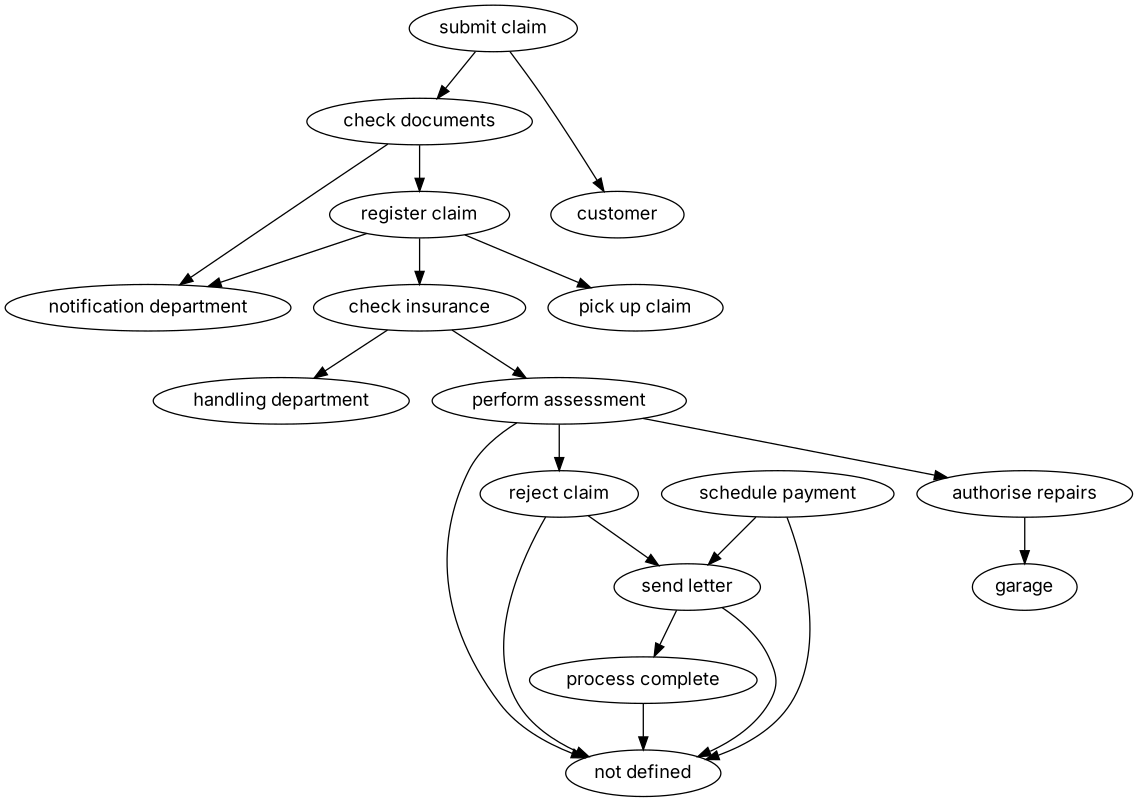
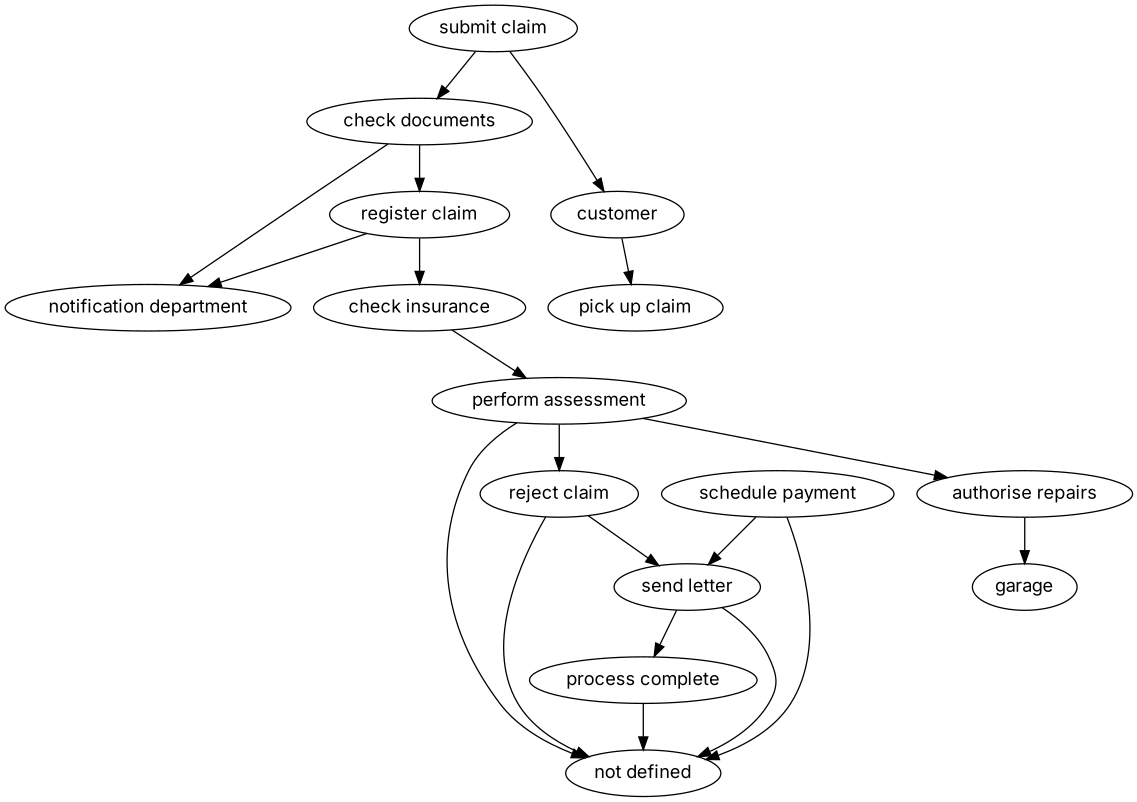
edge "register claim" -> "pick up claim": now "customer" -> "pick up claim"
node "handling department": removed
